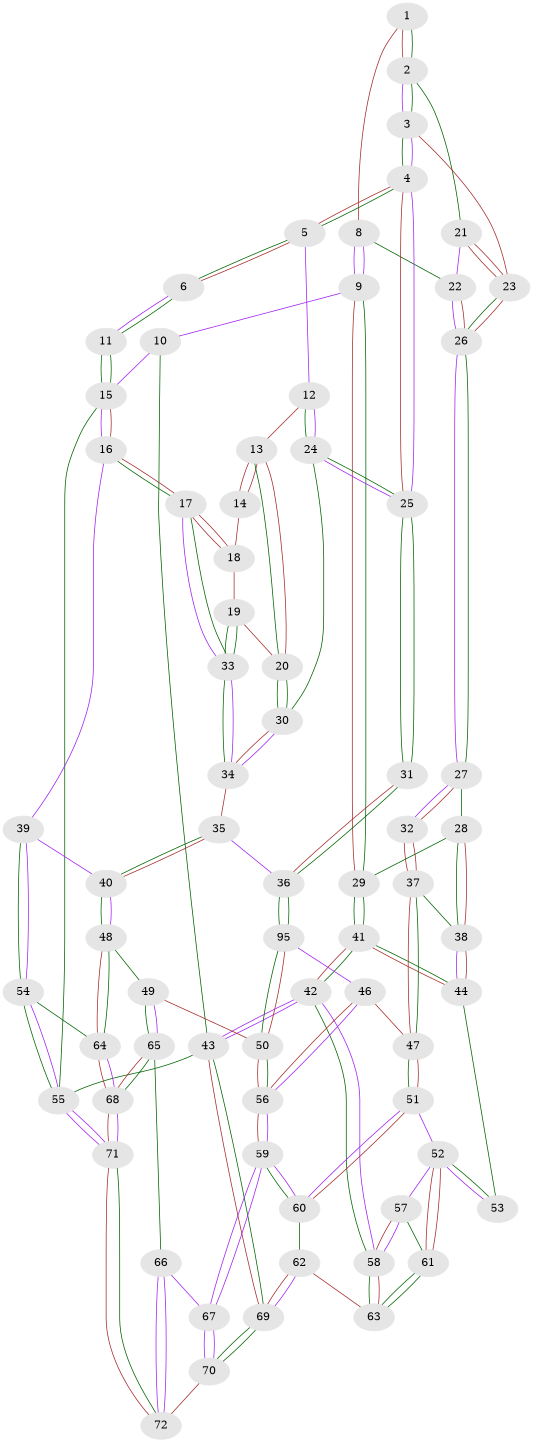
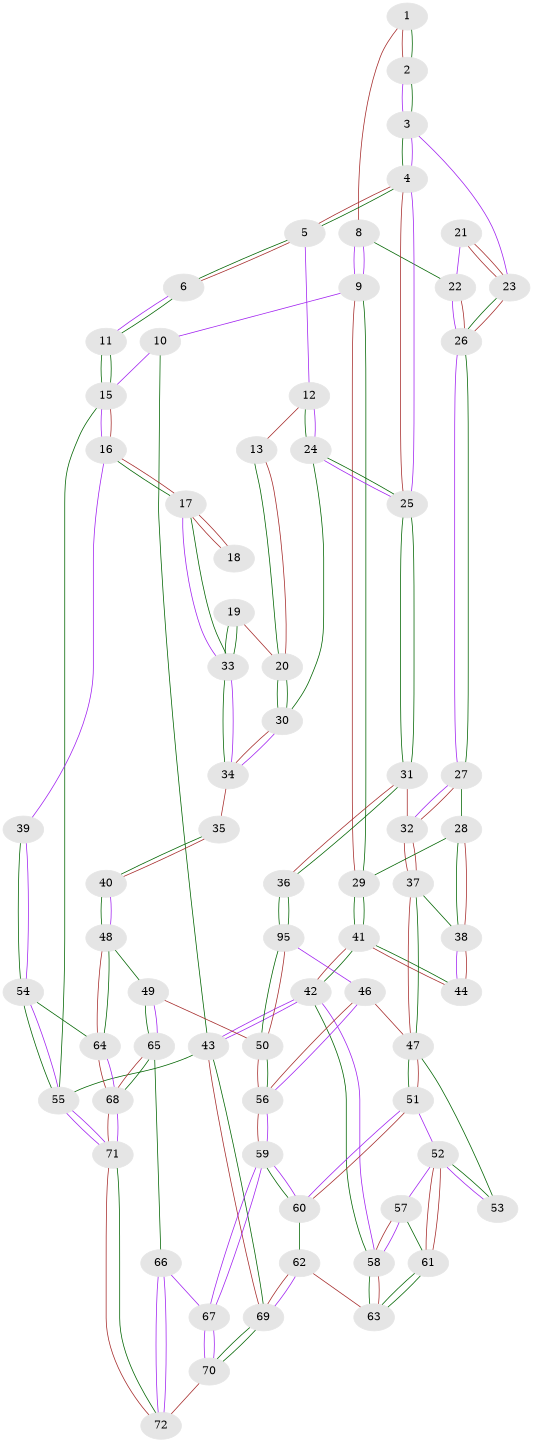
edge "2" -- "21": removed
edge "3" -- "23": color brown -> purple
node "14": removed
edge "18" -- "19": removed
edge "31" -- "32": added
edge "39" -- "40": removed
edge "35" -- "36": removed
edge "44" -- "53": now "47" -- "53"
